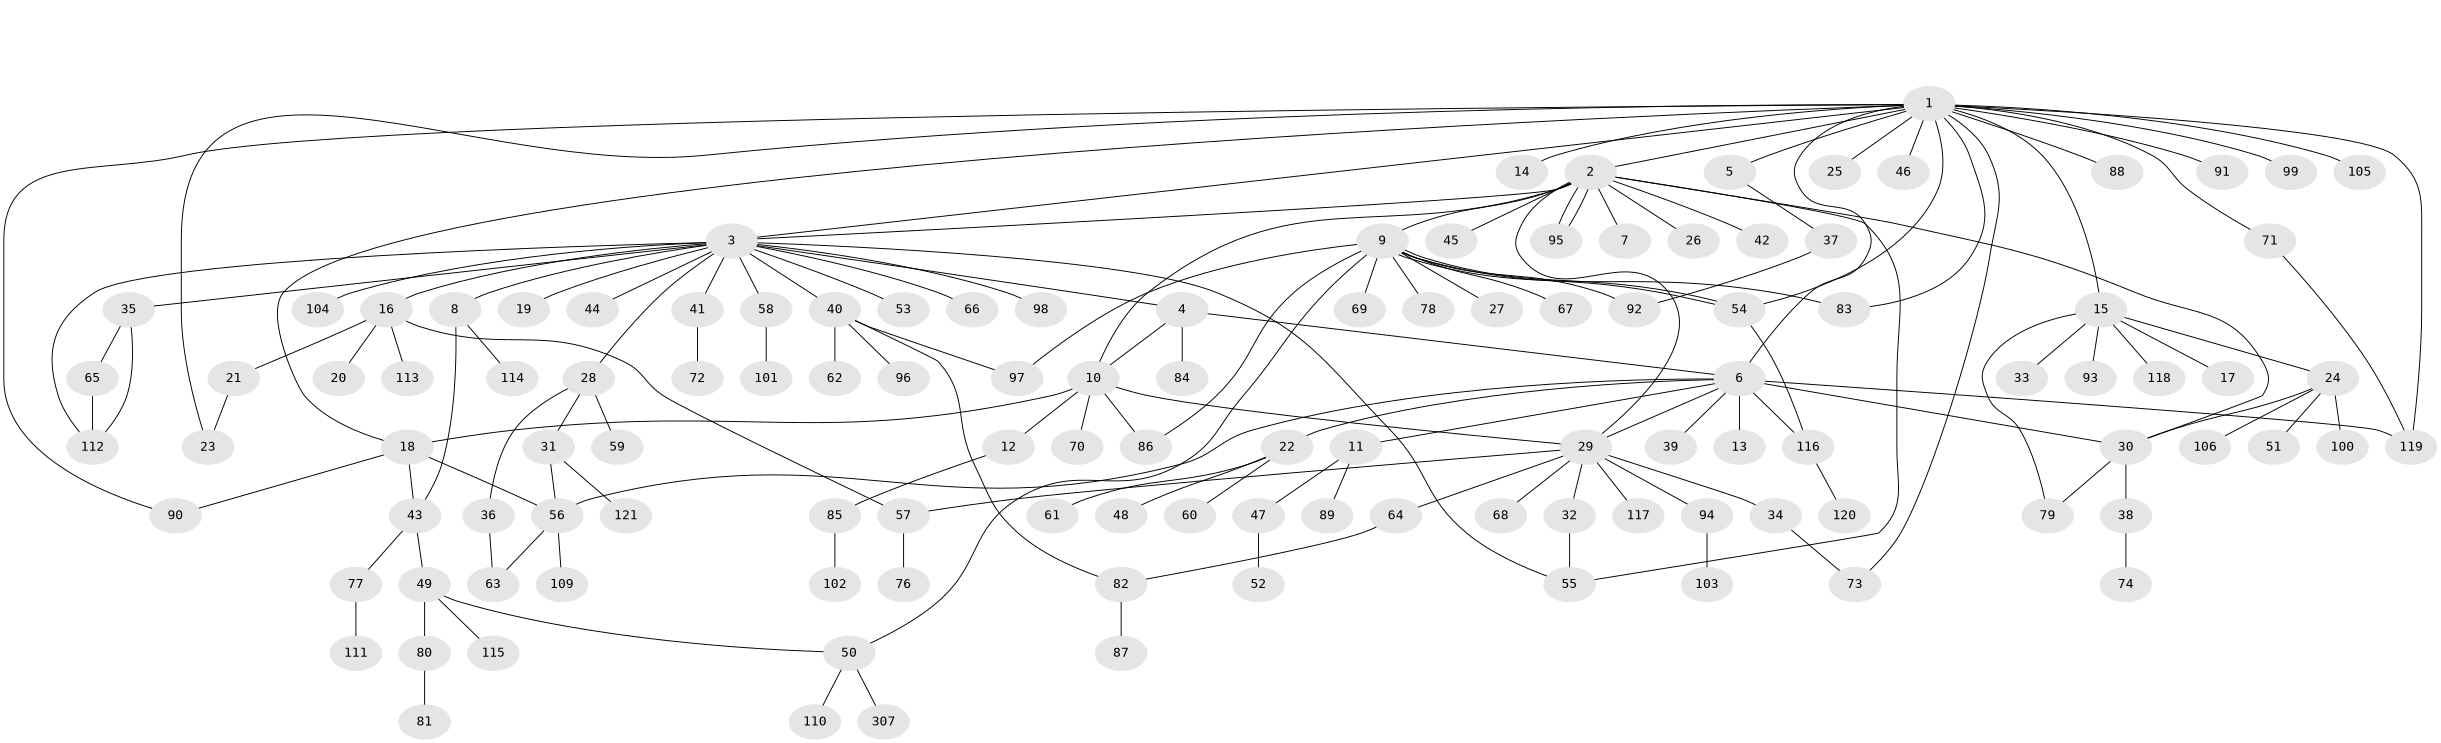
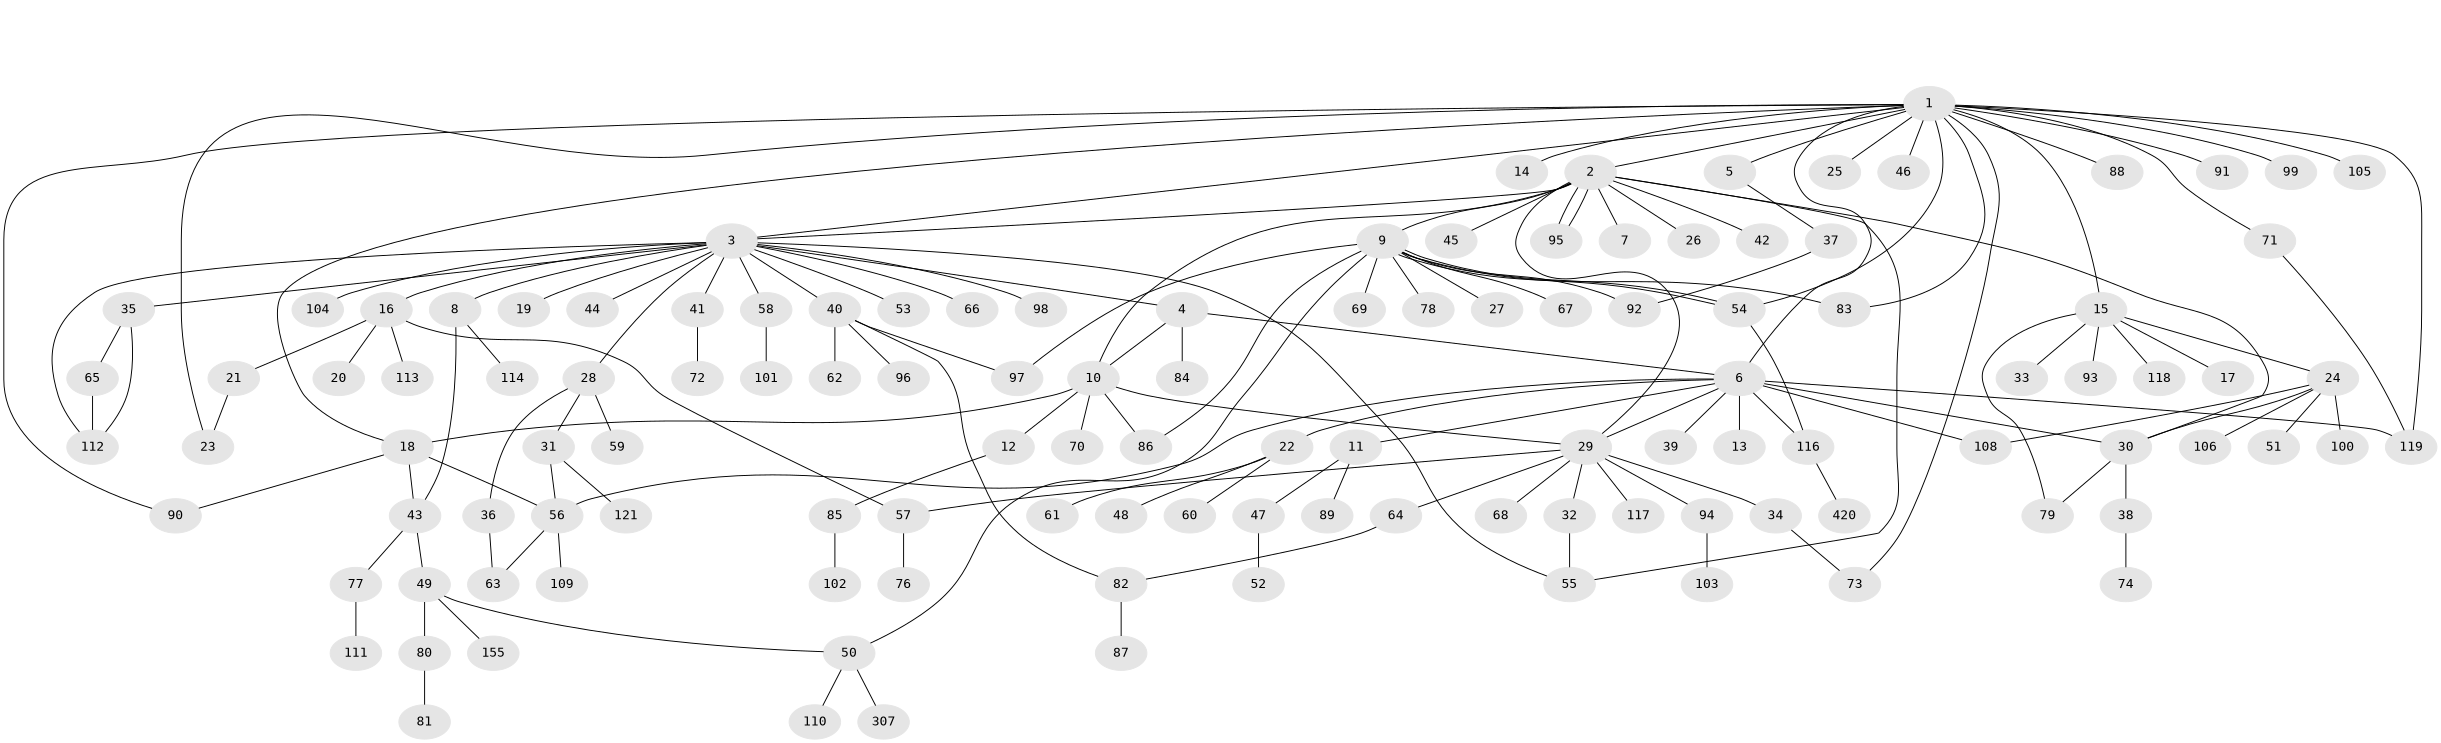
node "108": added
node "120": label "120" -> "420"
node "115": label "115" -> "155"
